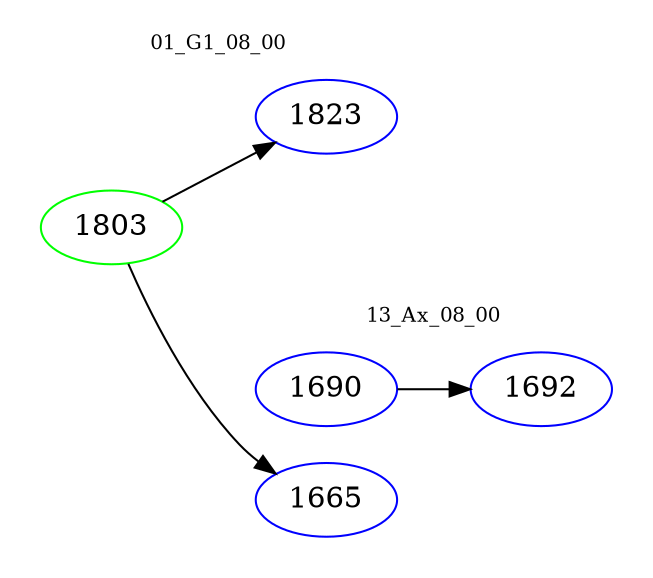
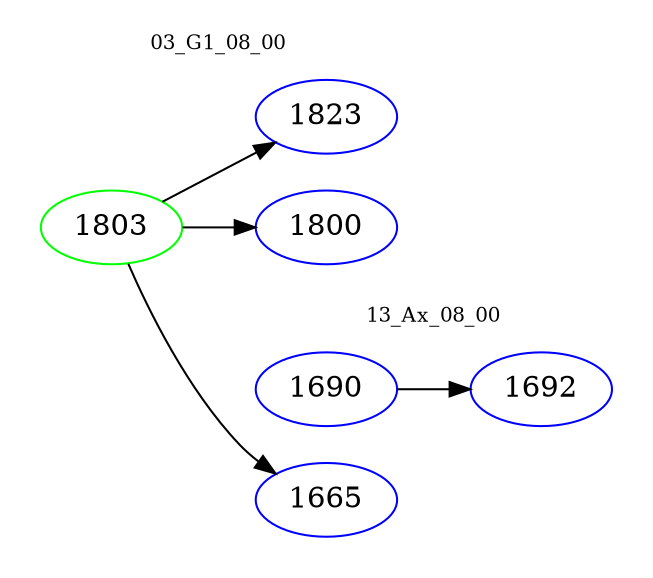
cluster "01_G1_08_00": label "01_G1_08_00" -> "03_G1_08_00"
node "1800": added
